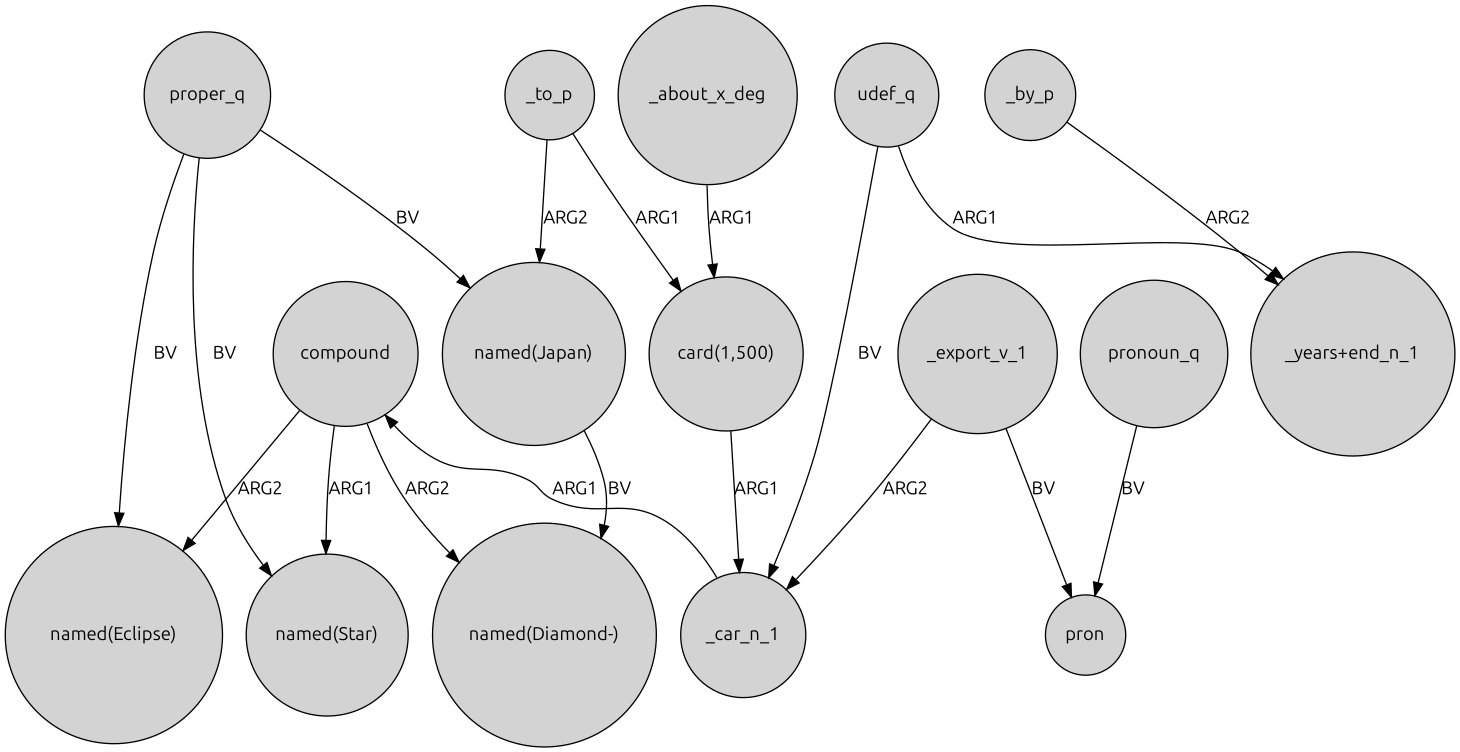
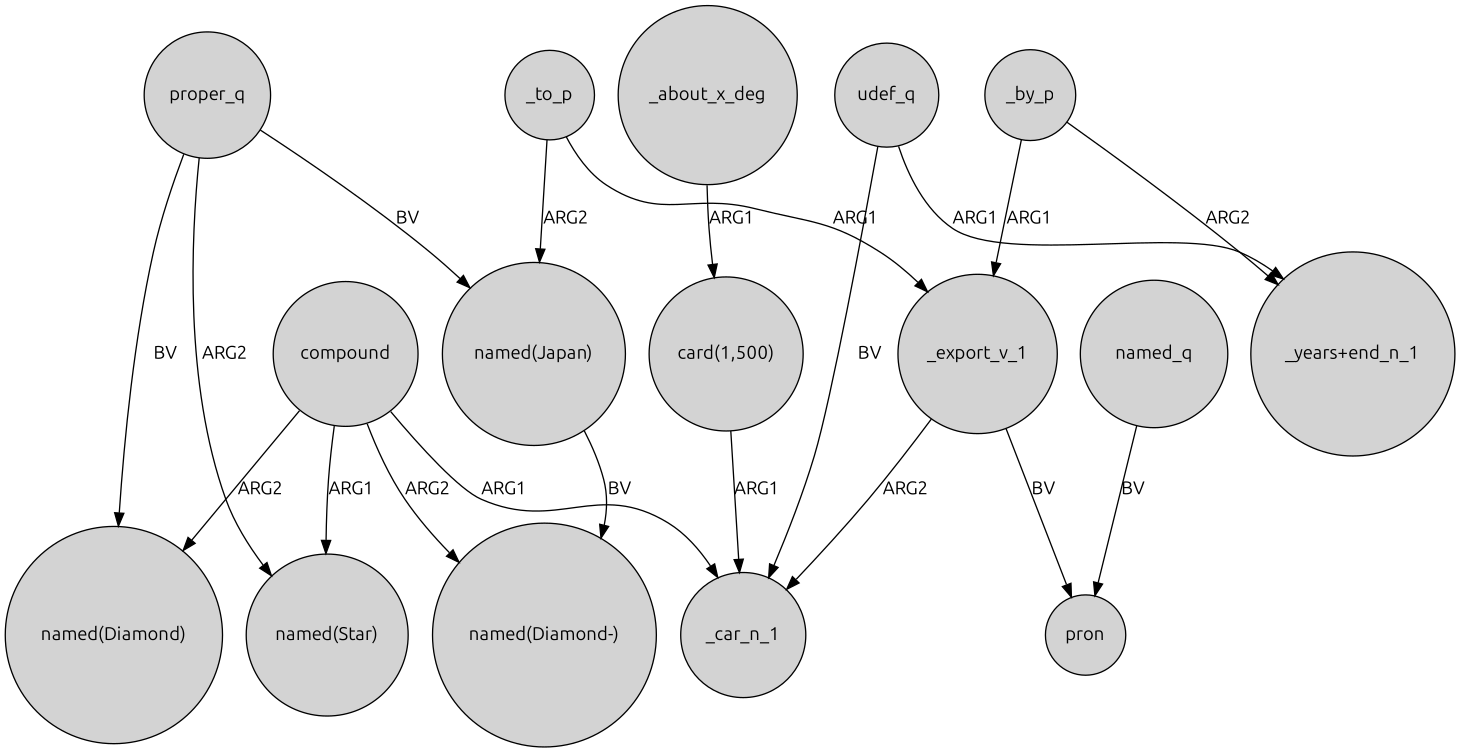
edge "_by_p" -> "_export_v_1": added, label "ARG1"
edge "_to_p" -> "card(1,500)": now "_to_p" -> "_export_v_1"
edge "proper_q" -> "named(Star)": label "BV" -> "ARG2"
node "pronoun_q": label "pronoun_q" -> "named_q"
edge "_car_n_1" -> "compound": reversed
node "named(Eclipse)": label "named(Eclipse)" -> "named(Diamond)"
